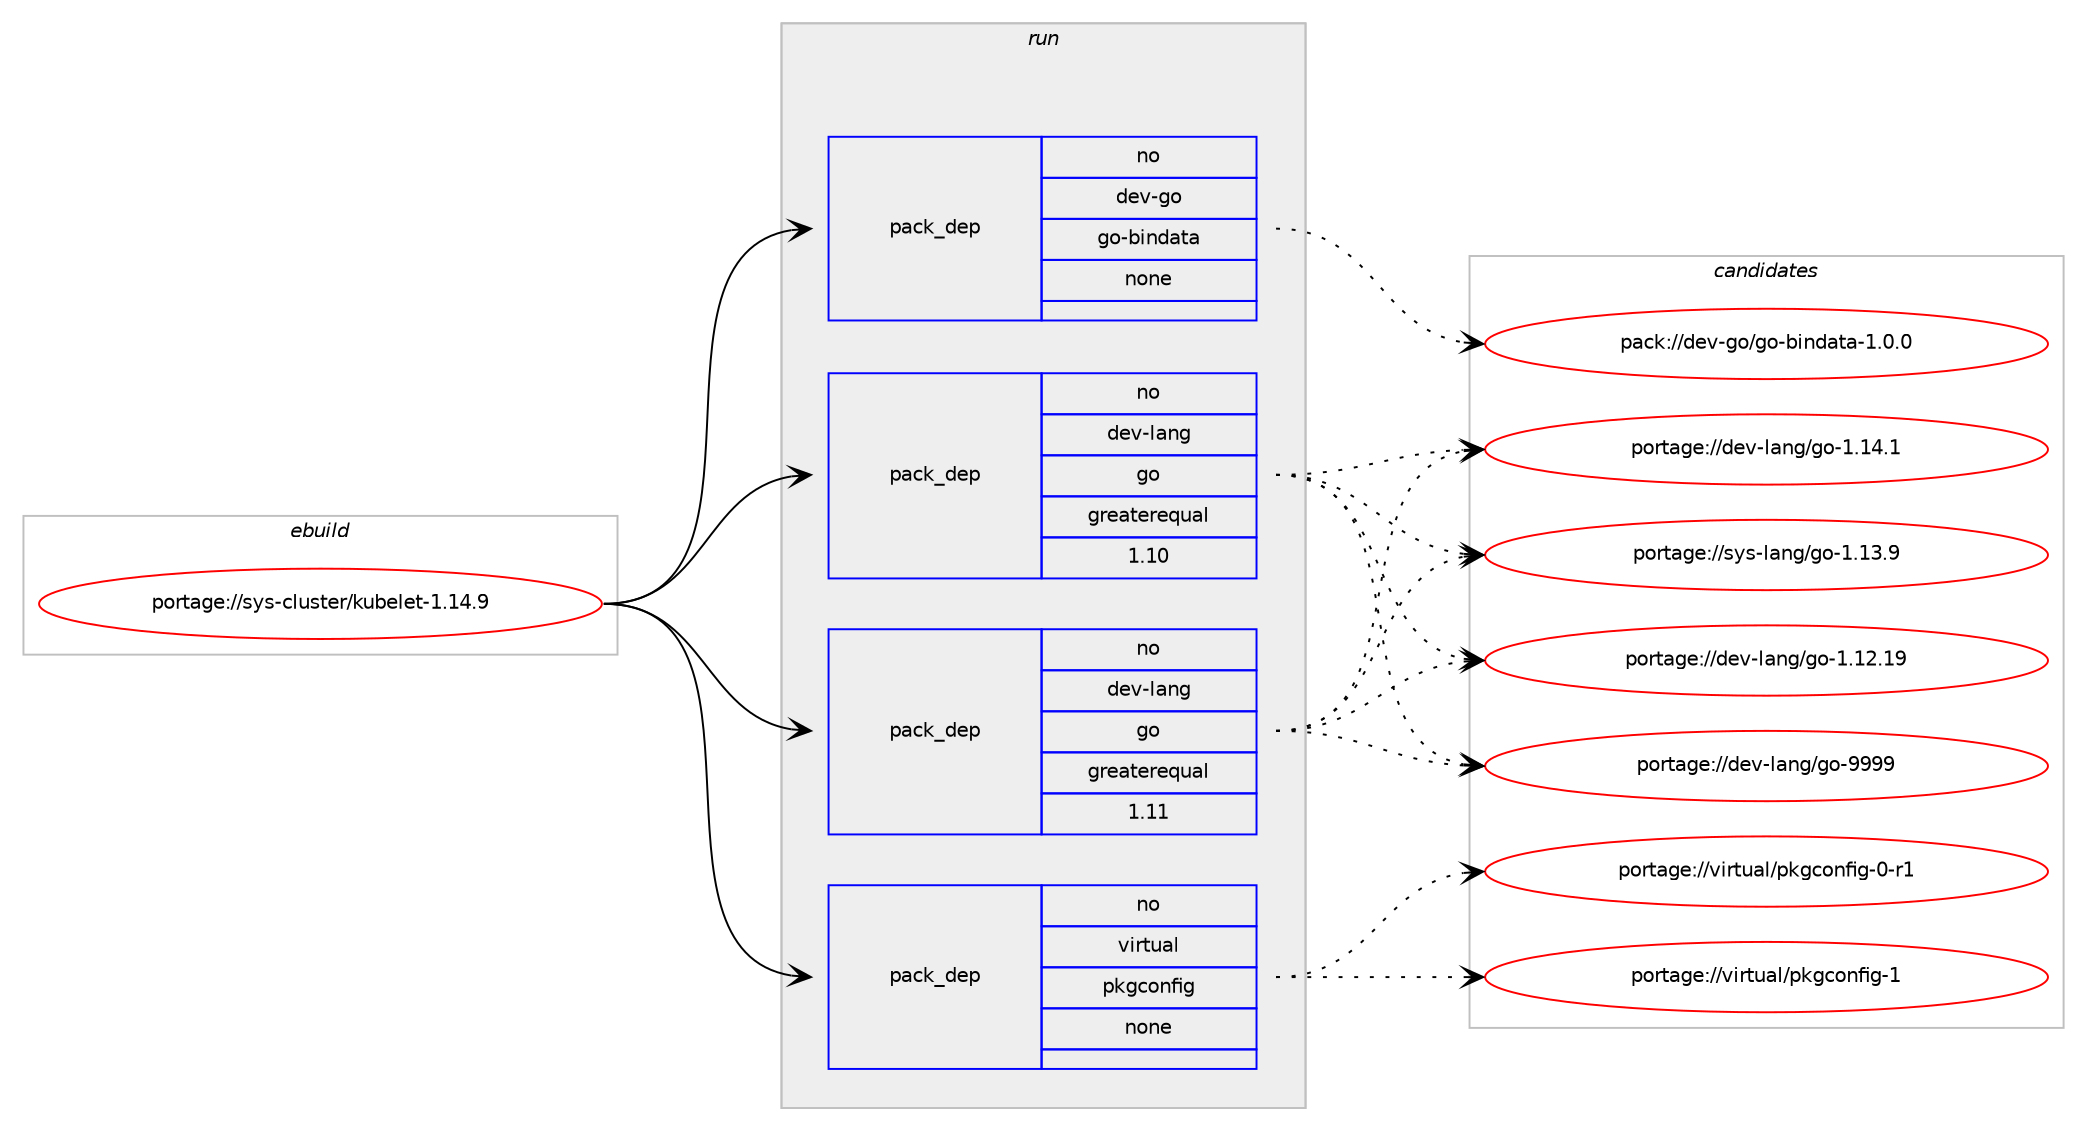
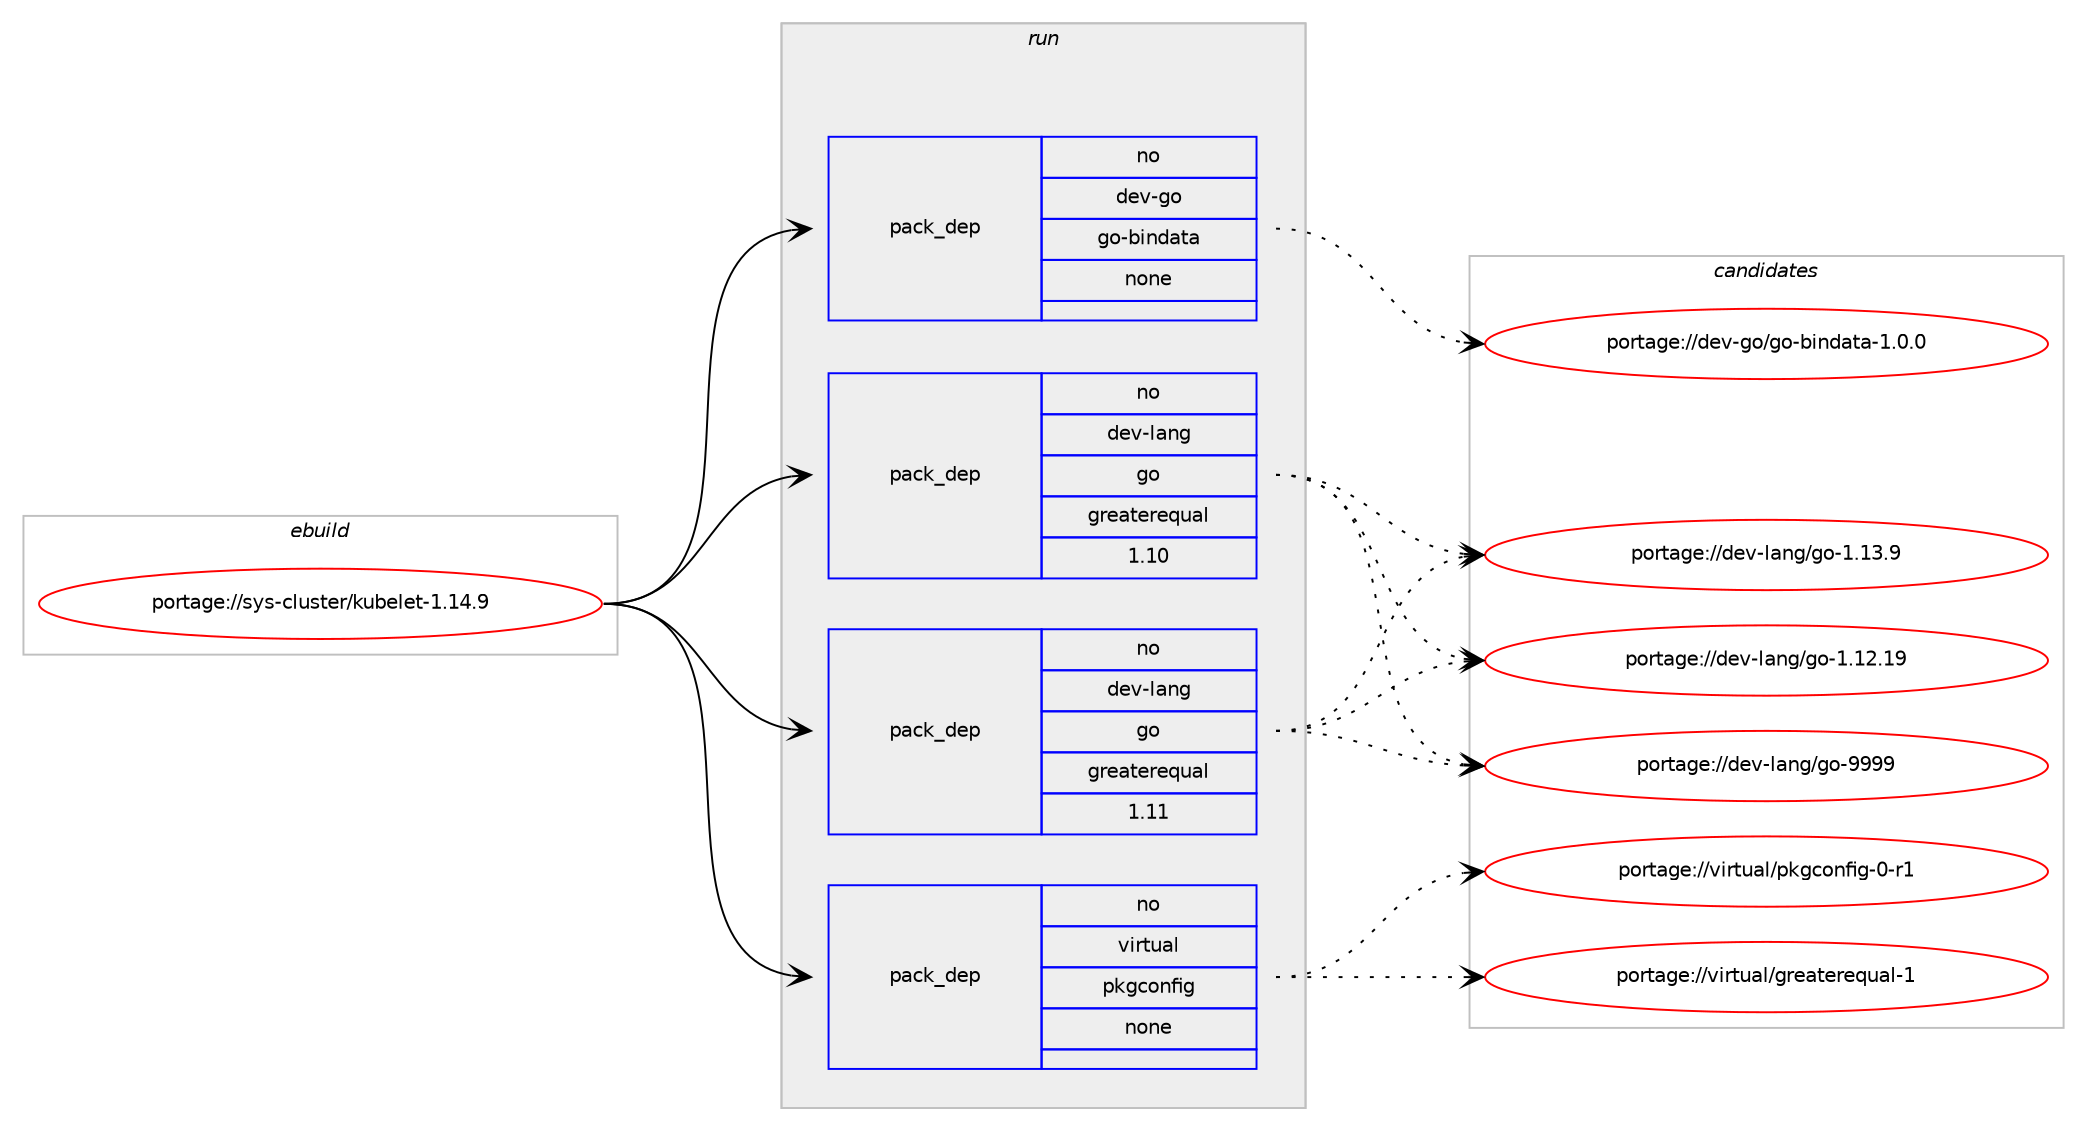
node "pack://dev-go/go-bindata-1.0.0": label "pack://dev-go/go-bindata-1.0.0" -> "portage://dev-go/go-bindata-1.0.0"
node "portage://dev-lang/go-1.14.1": removed
node "portage://sys-lang/go-1.13.9": label "portage://sys-lang/go-1.13.9" -> "portage://dev-lang/go-1.13.9"
node "portage://virtual/pkgconfig-1": label "portage://virtual/pkgconfig-1" -> "portage://virtual/greaterequal-1"
